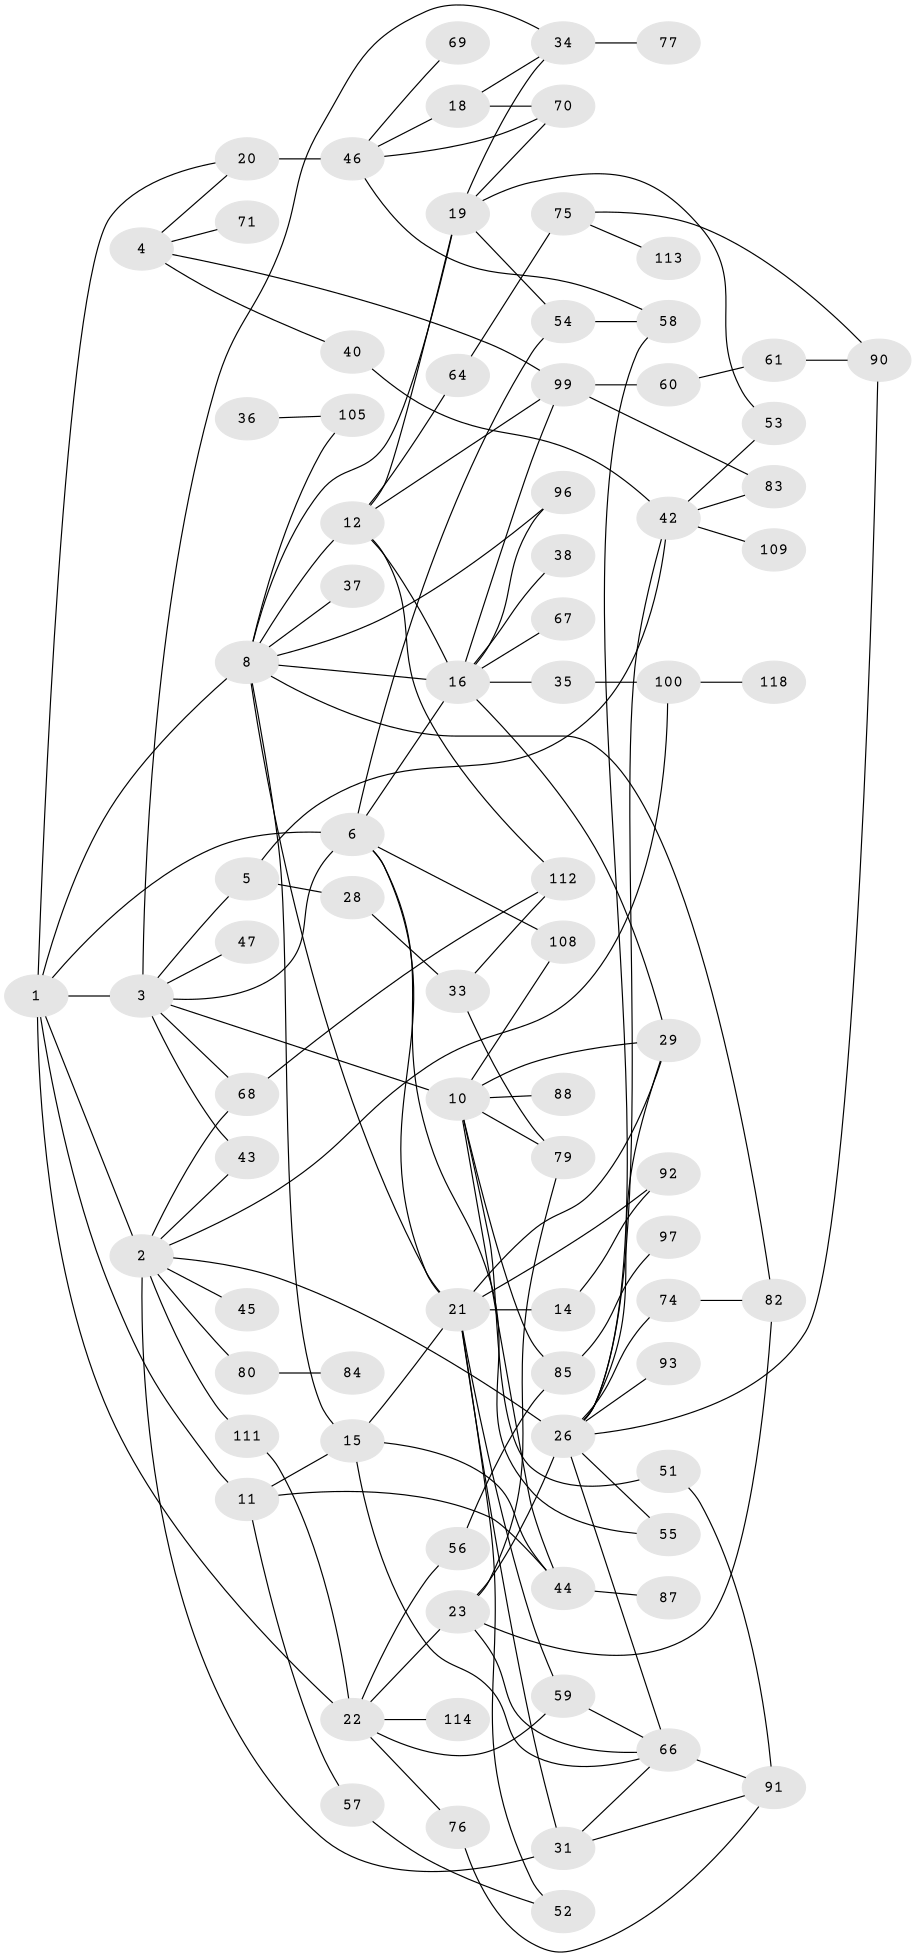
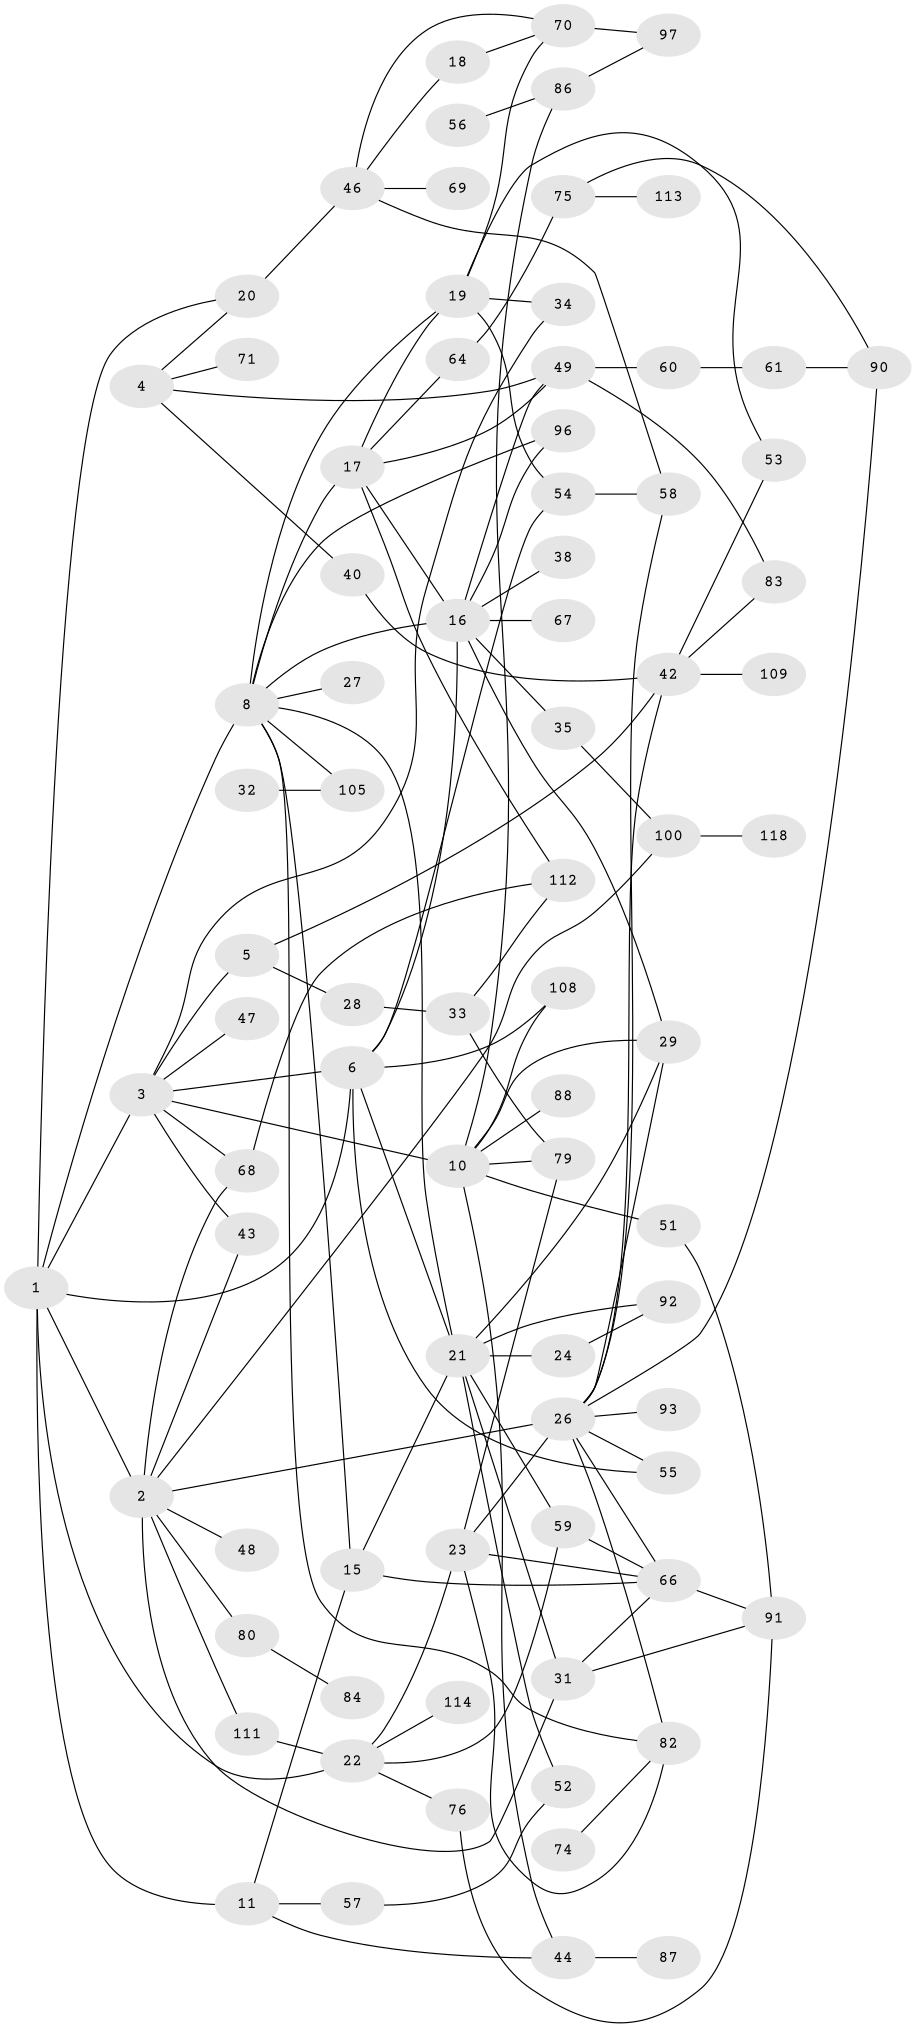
edge "70" -- "97": added
node "77": removed
edge "34" -- "18": removed
node "99": label "99" -> "49"
node "36": label "36" -> "32"
node "12": label "12" -> "17"
node "37": label "37" -> "27"
node "45": label "45" -> "48"
node "14": label "14" -> "24"
edge "74" -- "26": now "82" -- "26"
node "85": label "85" -> "86"
edge "15" -- "44": removed
edge "56" -- "22": removed
